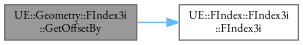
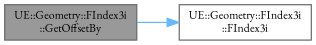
node "UE::FIndex::FIndex3i ::FIndex3i": label "UE::FIndex::FIndex3i ::FIndex3i" -> "UE::Geometry::FIndex3i ::FIndex3i"
